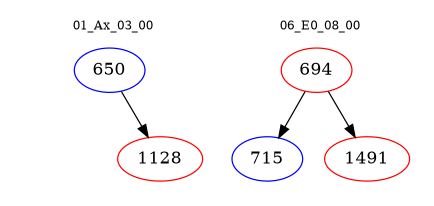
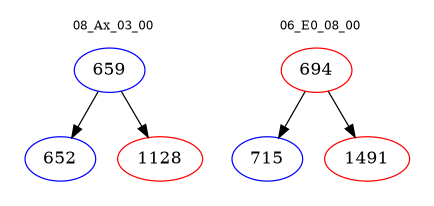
cluster "01_Ax_03_00": label "01_Ax_03_00" -> "08_Ax_03_00"
node "650": label "650" -> "659"
node "652": added
